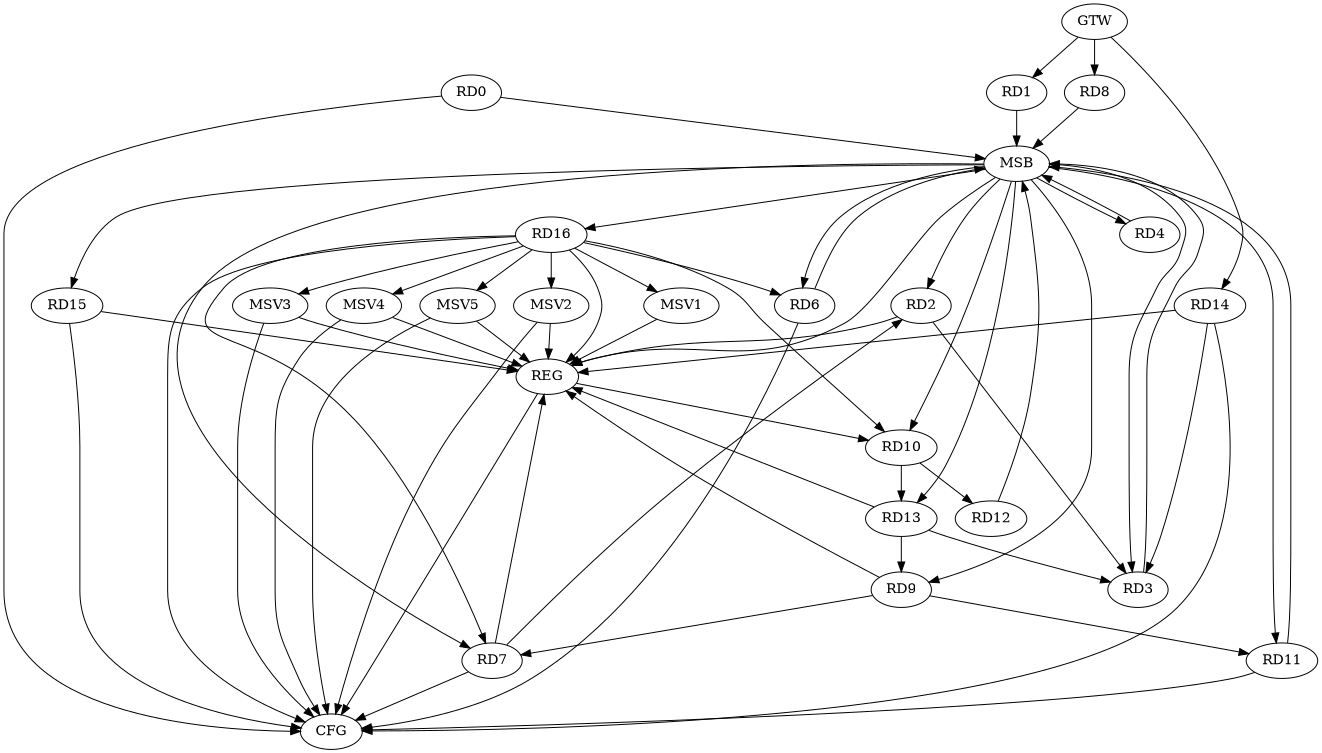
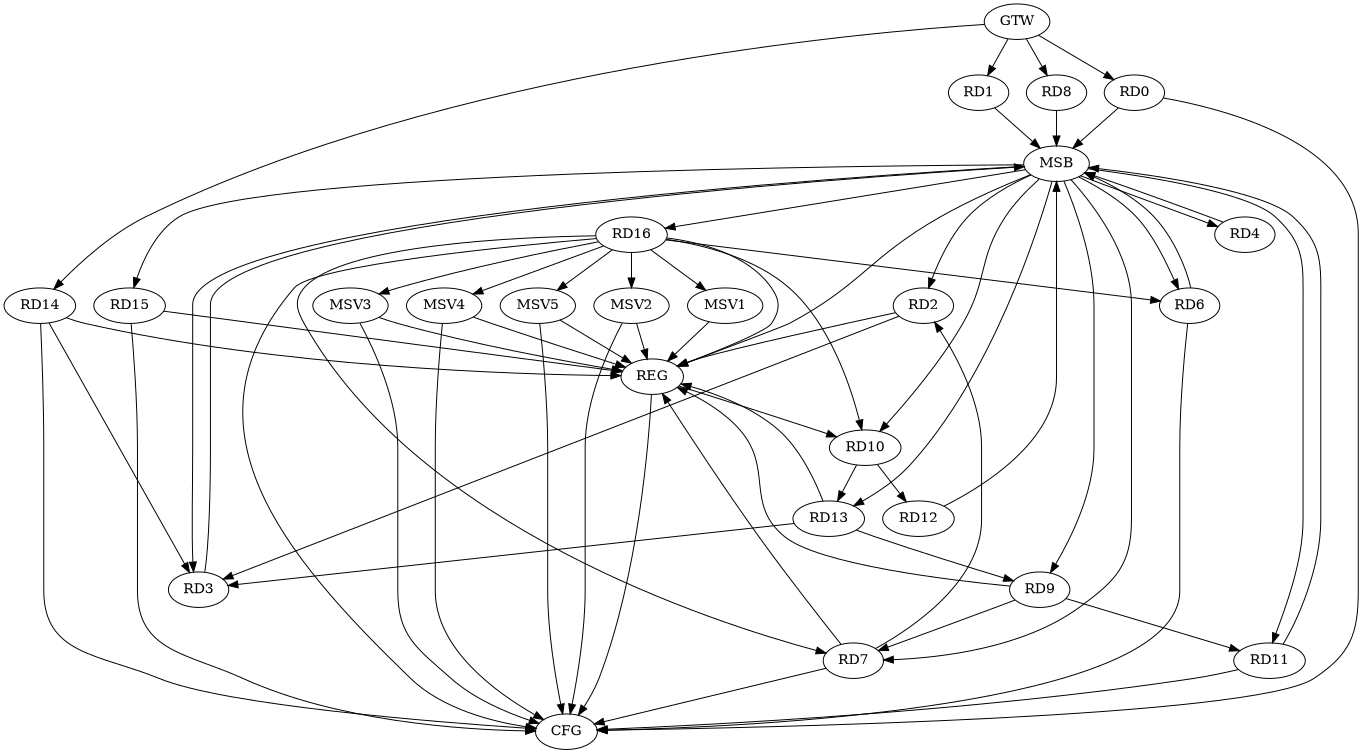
edge "GTW" -> "RD0": added
